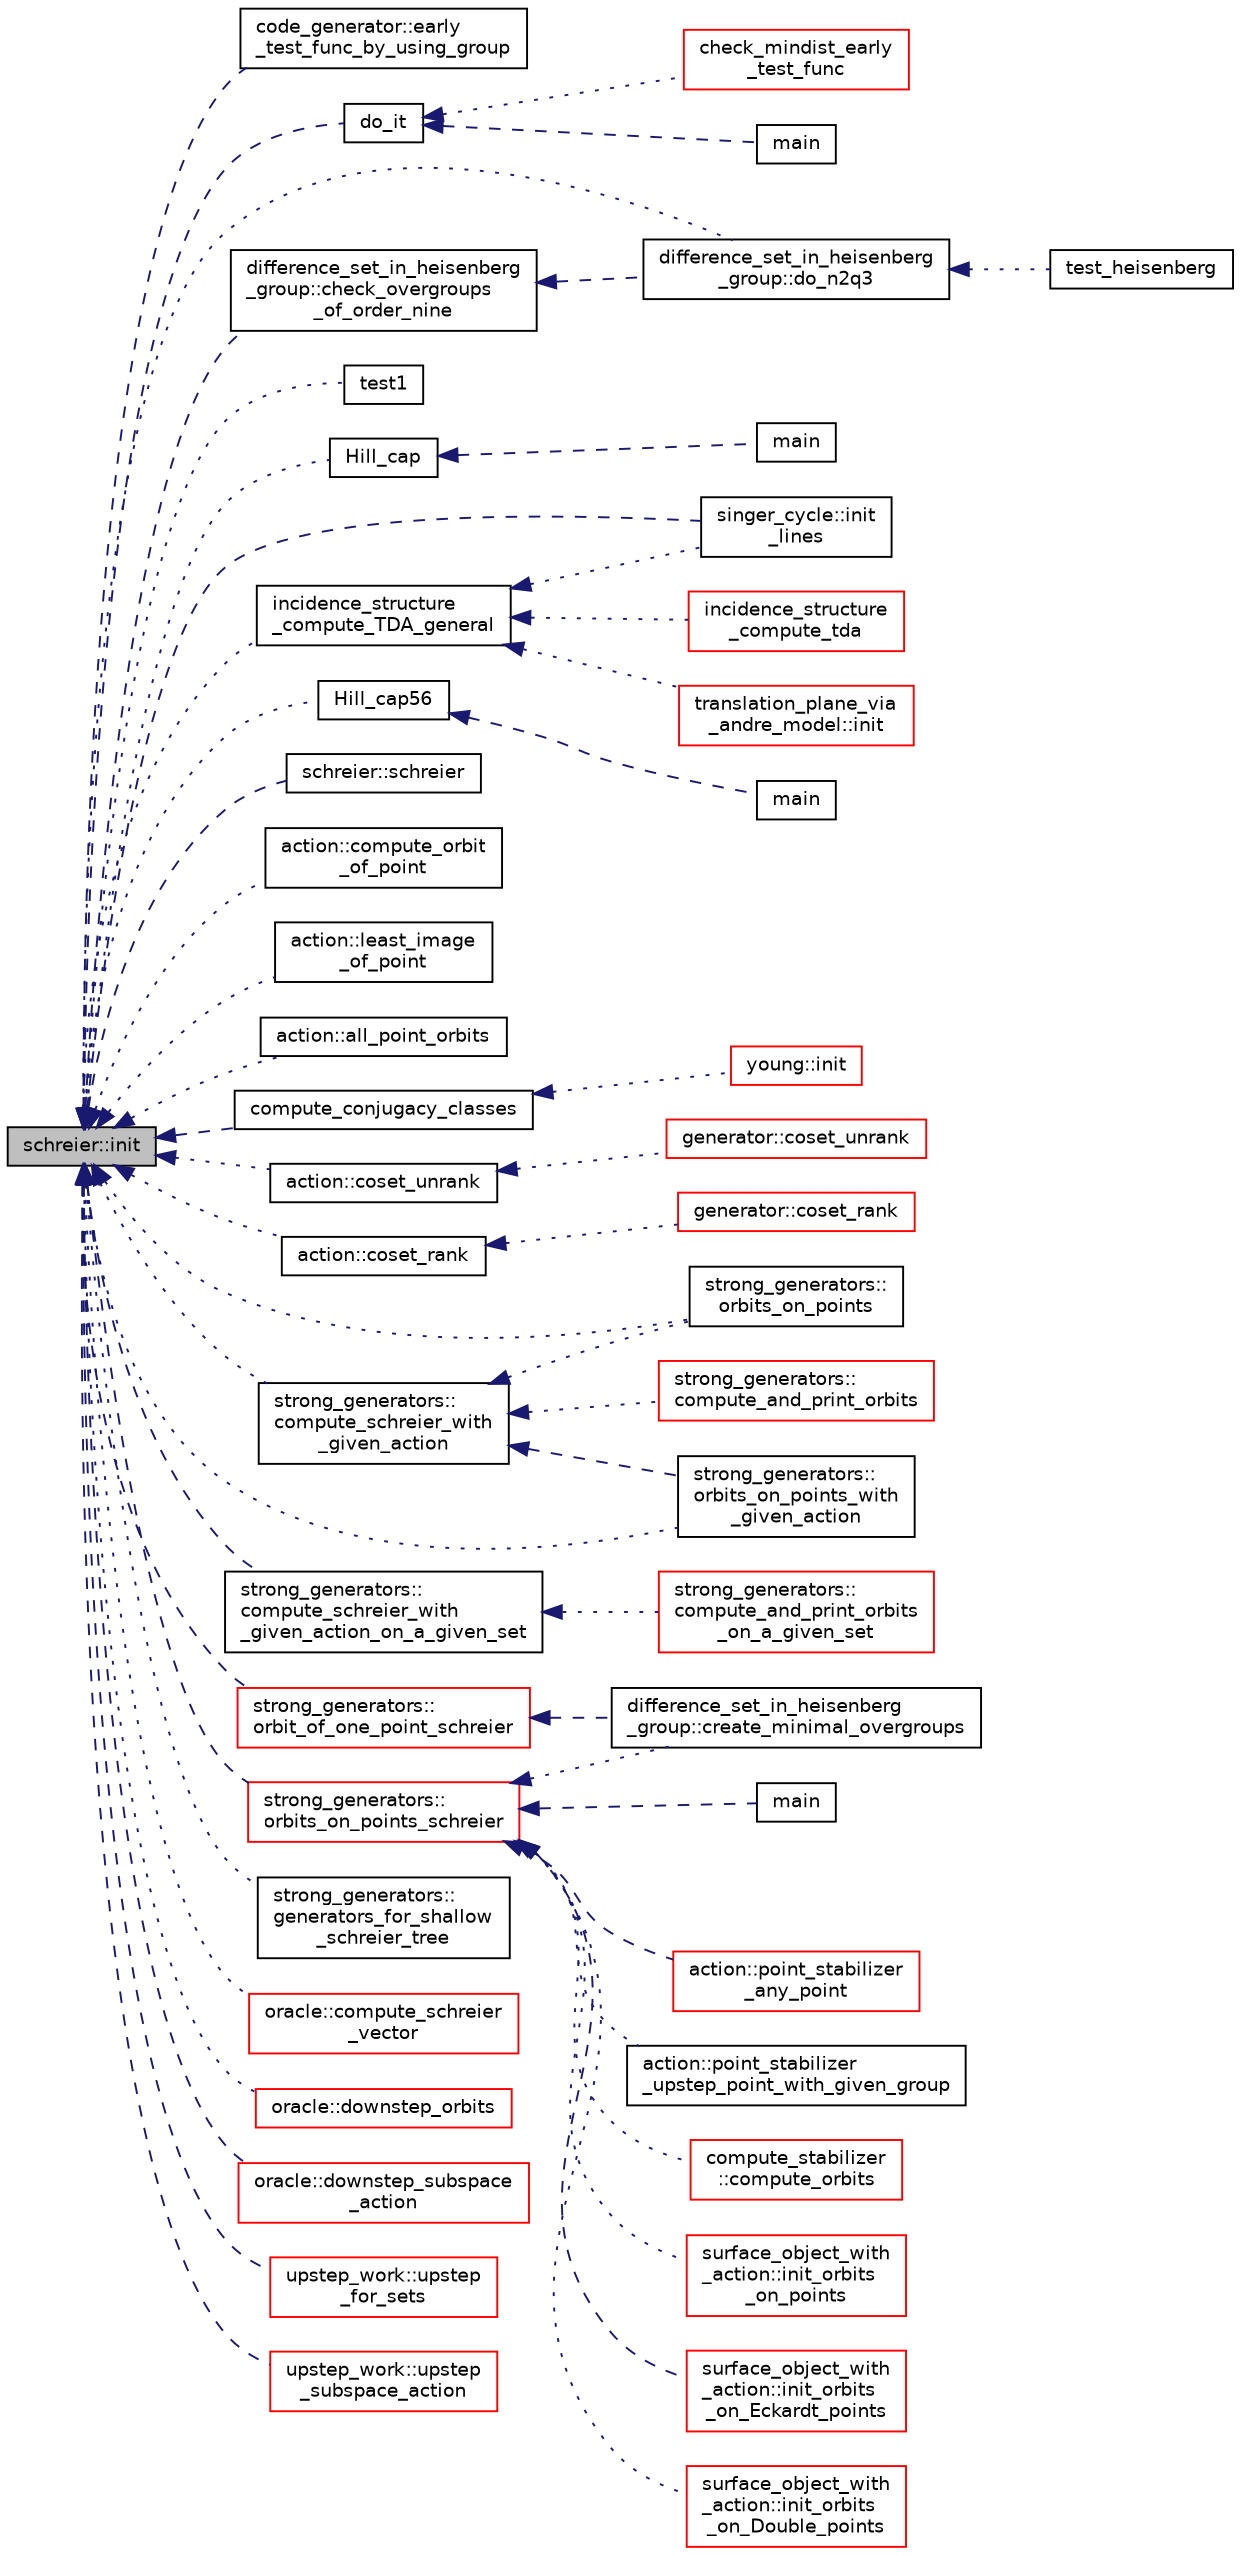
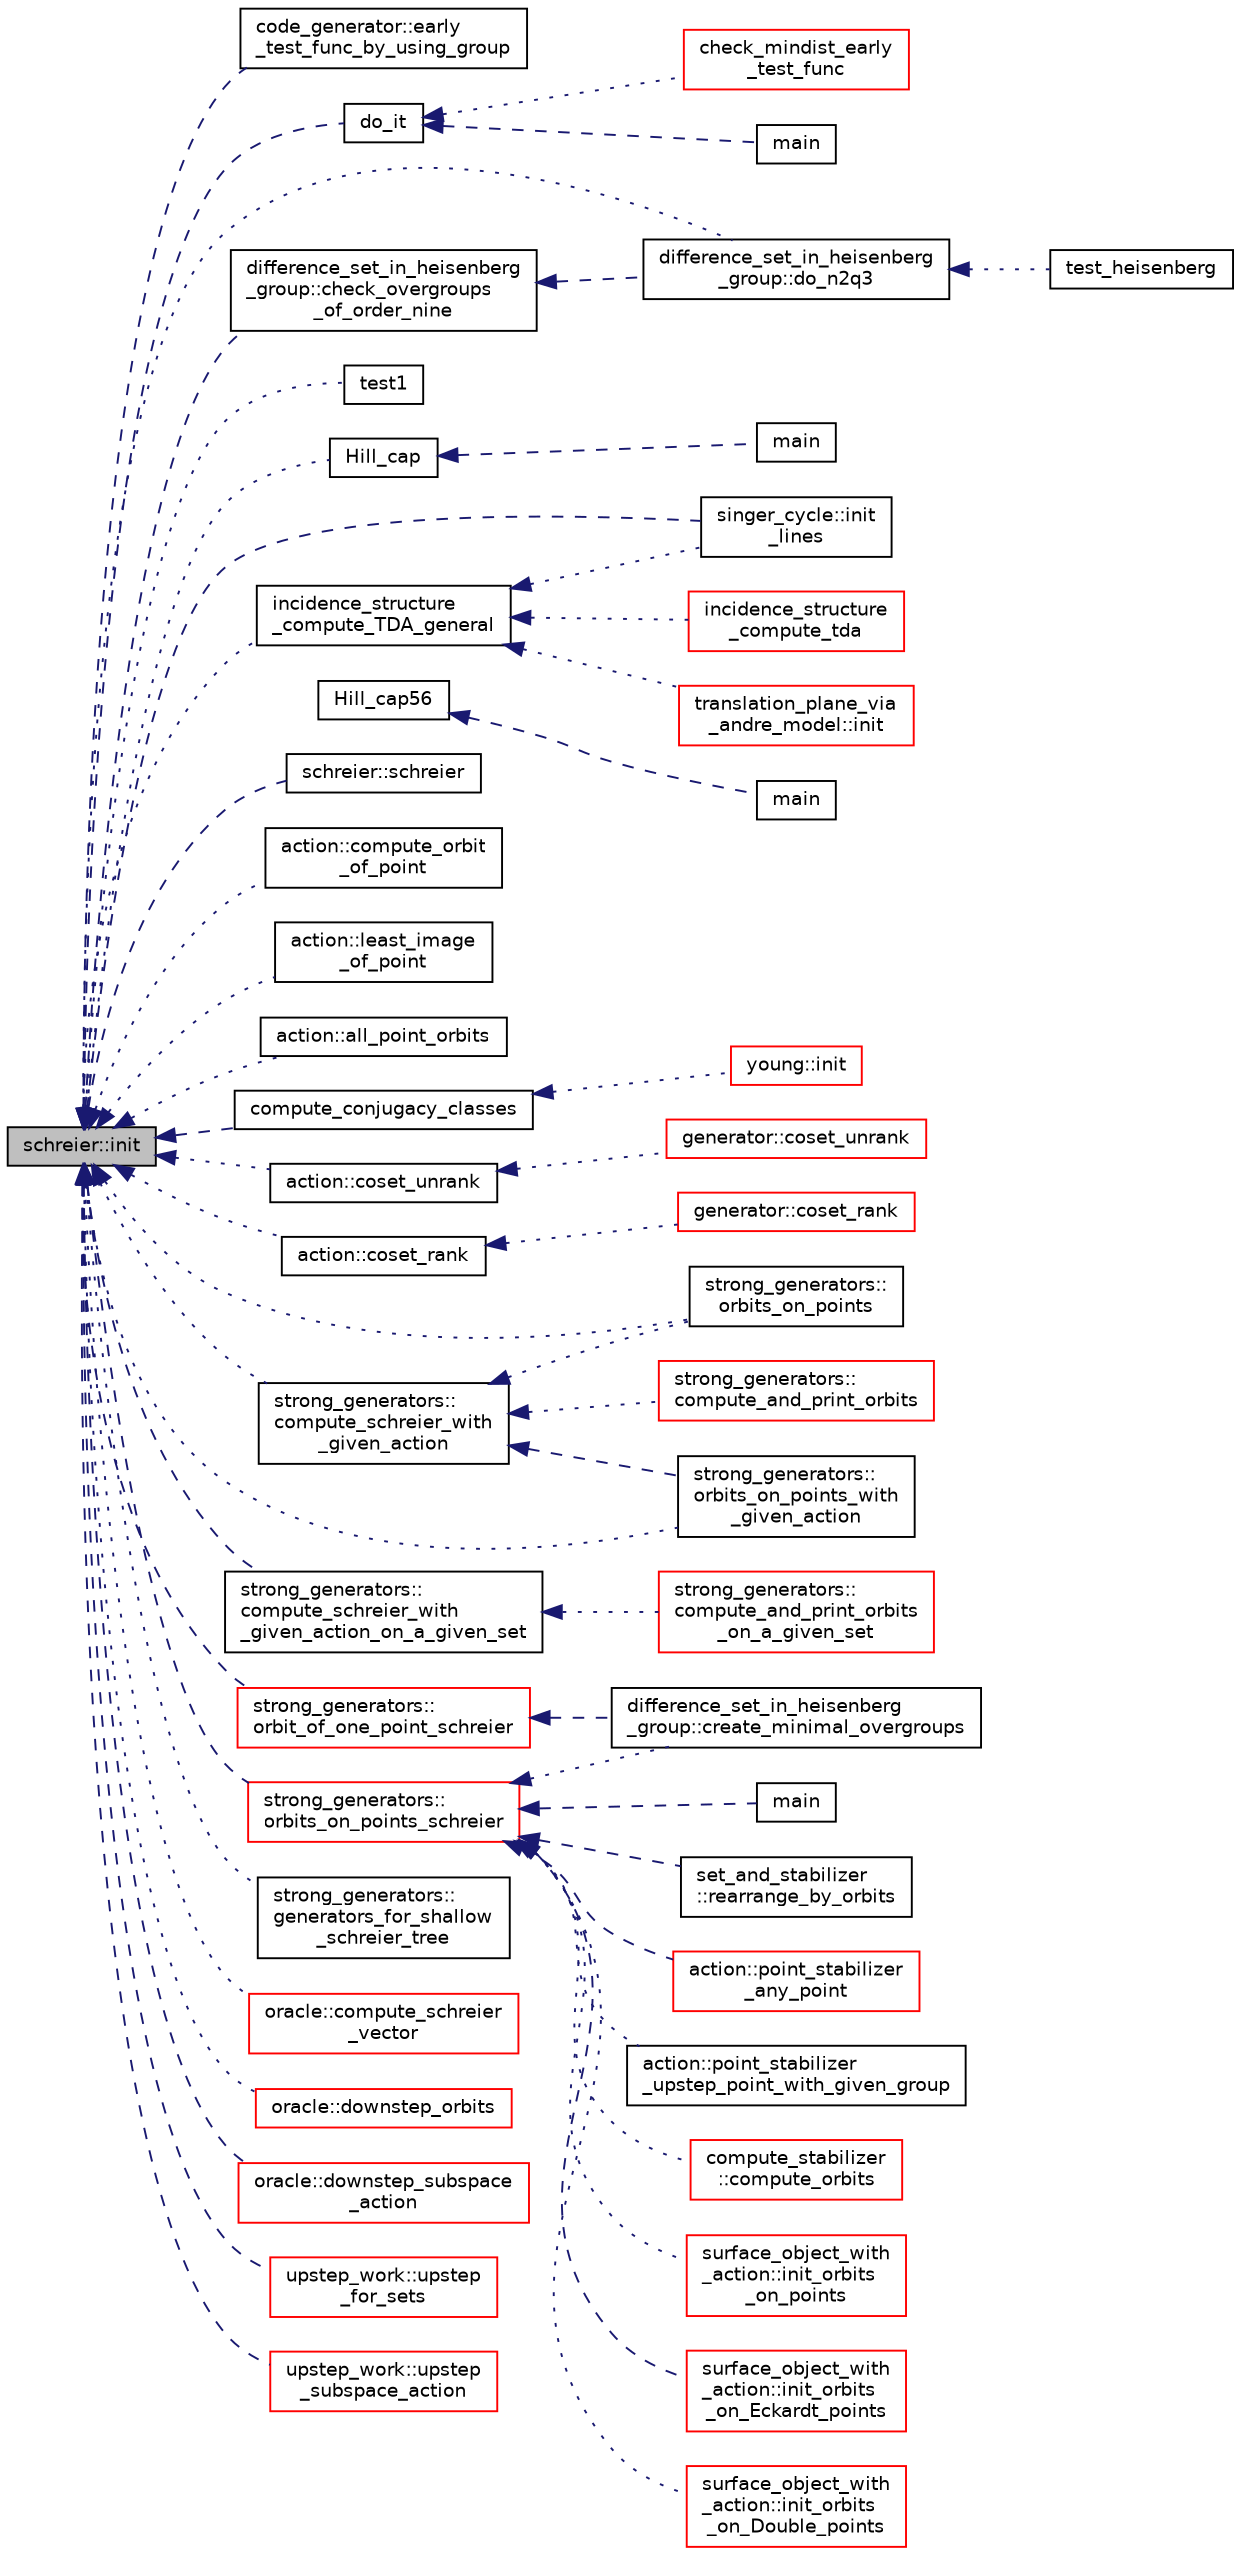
edge "Hill_cap56" -> "schreier::init": removed
node "set_and_stabilizer ::rearrange_by_orbits": added
